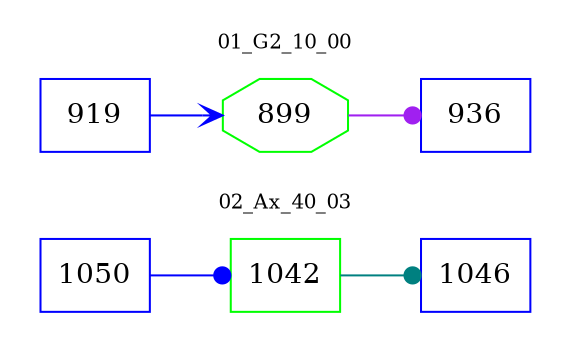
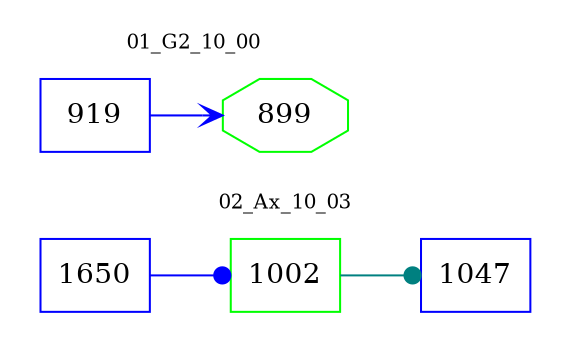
node "936": removed
cluster "02_Ax_40_03": label "02_Ax_40_03" -> "02_Ax_10_03"
node "1050": label "1050" -> "1650"
node "1042": label "1042" -> "1002"
node "1046": label "1046" -> "1047"
